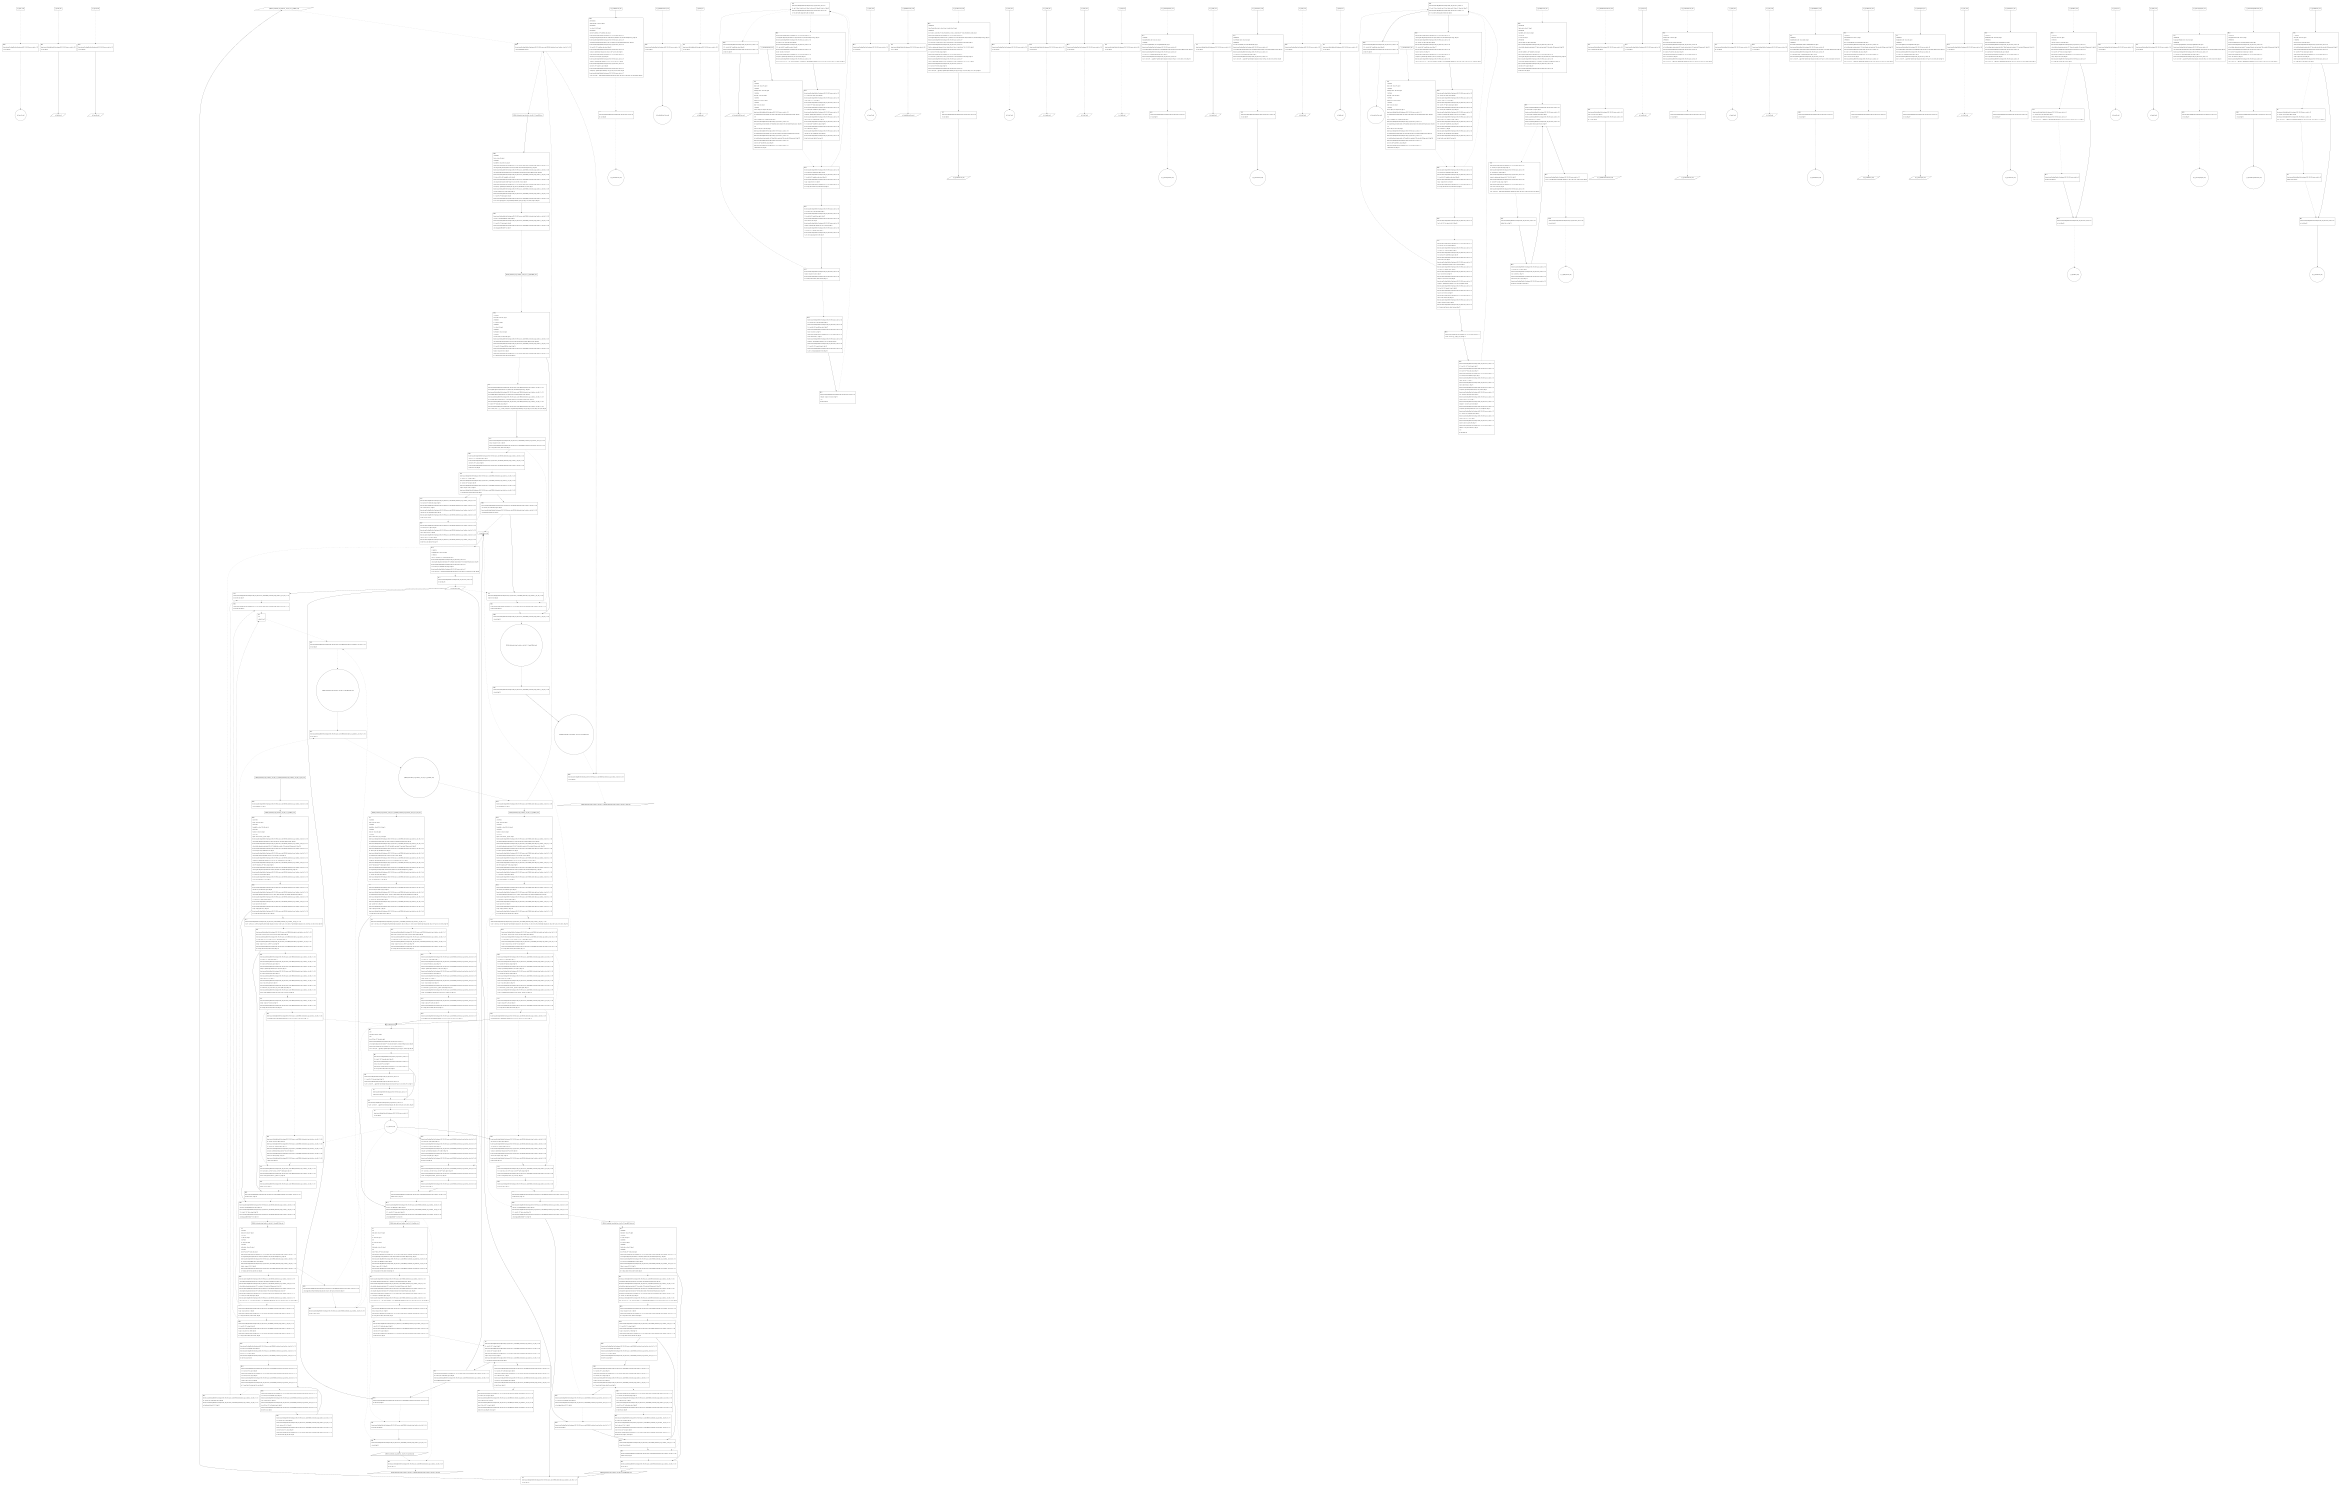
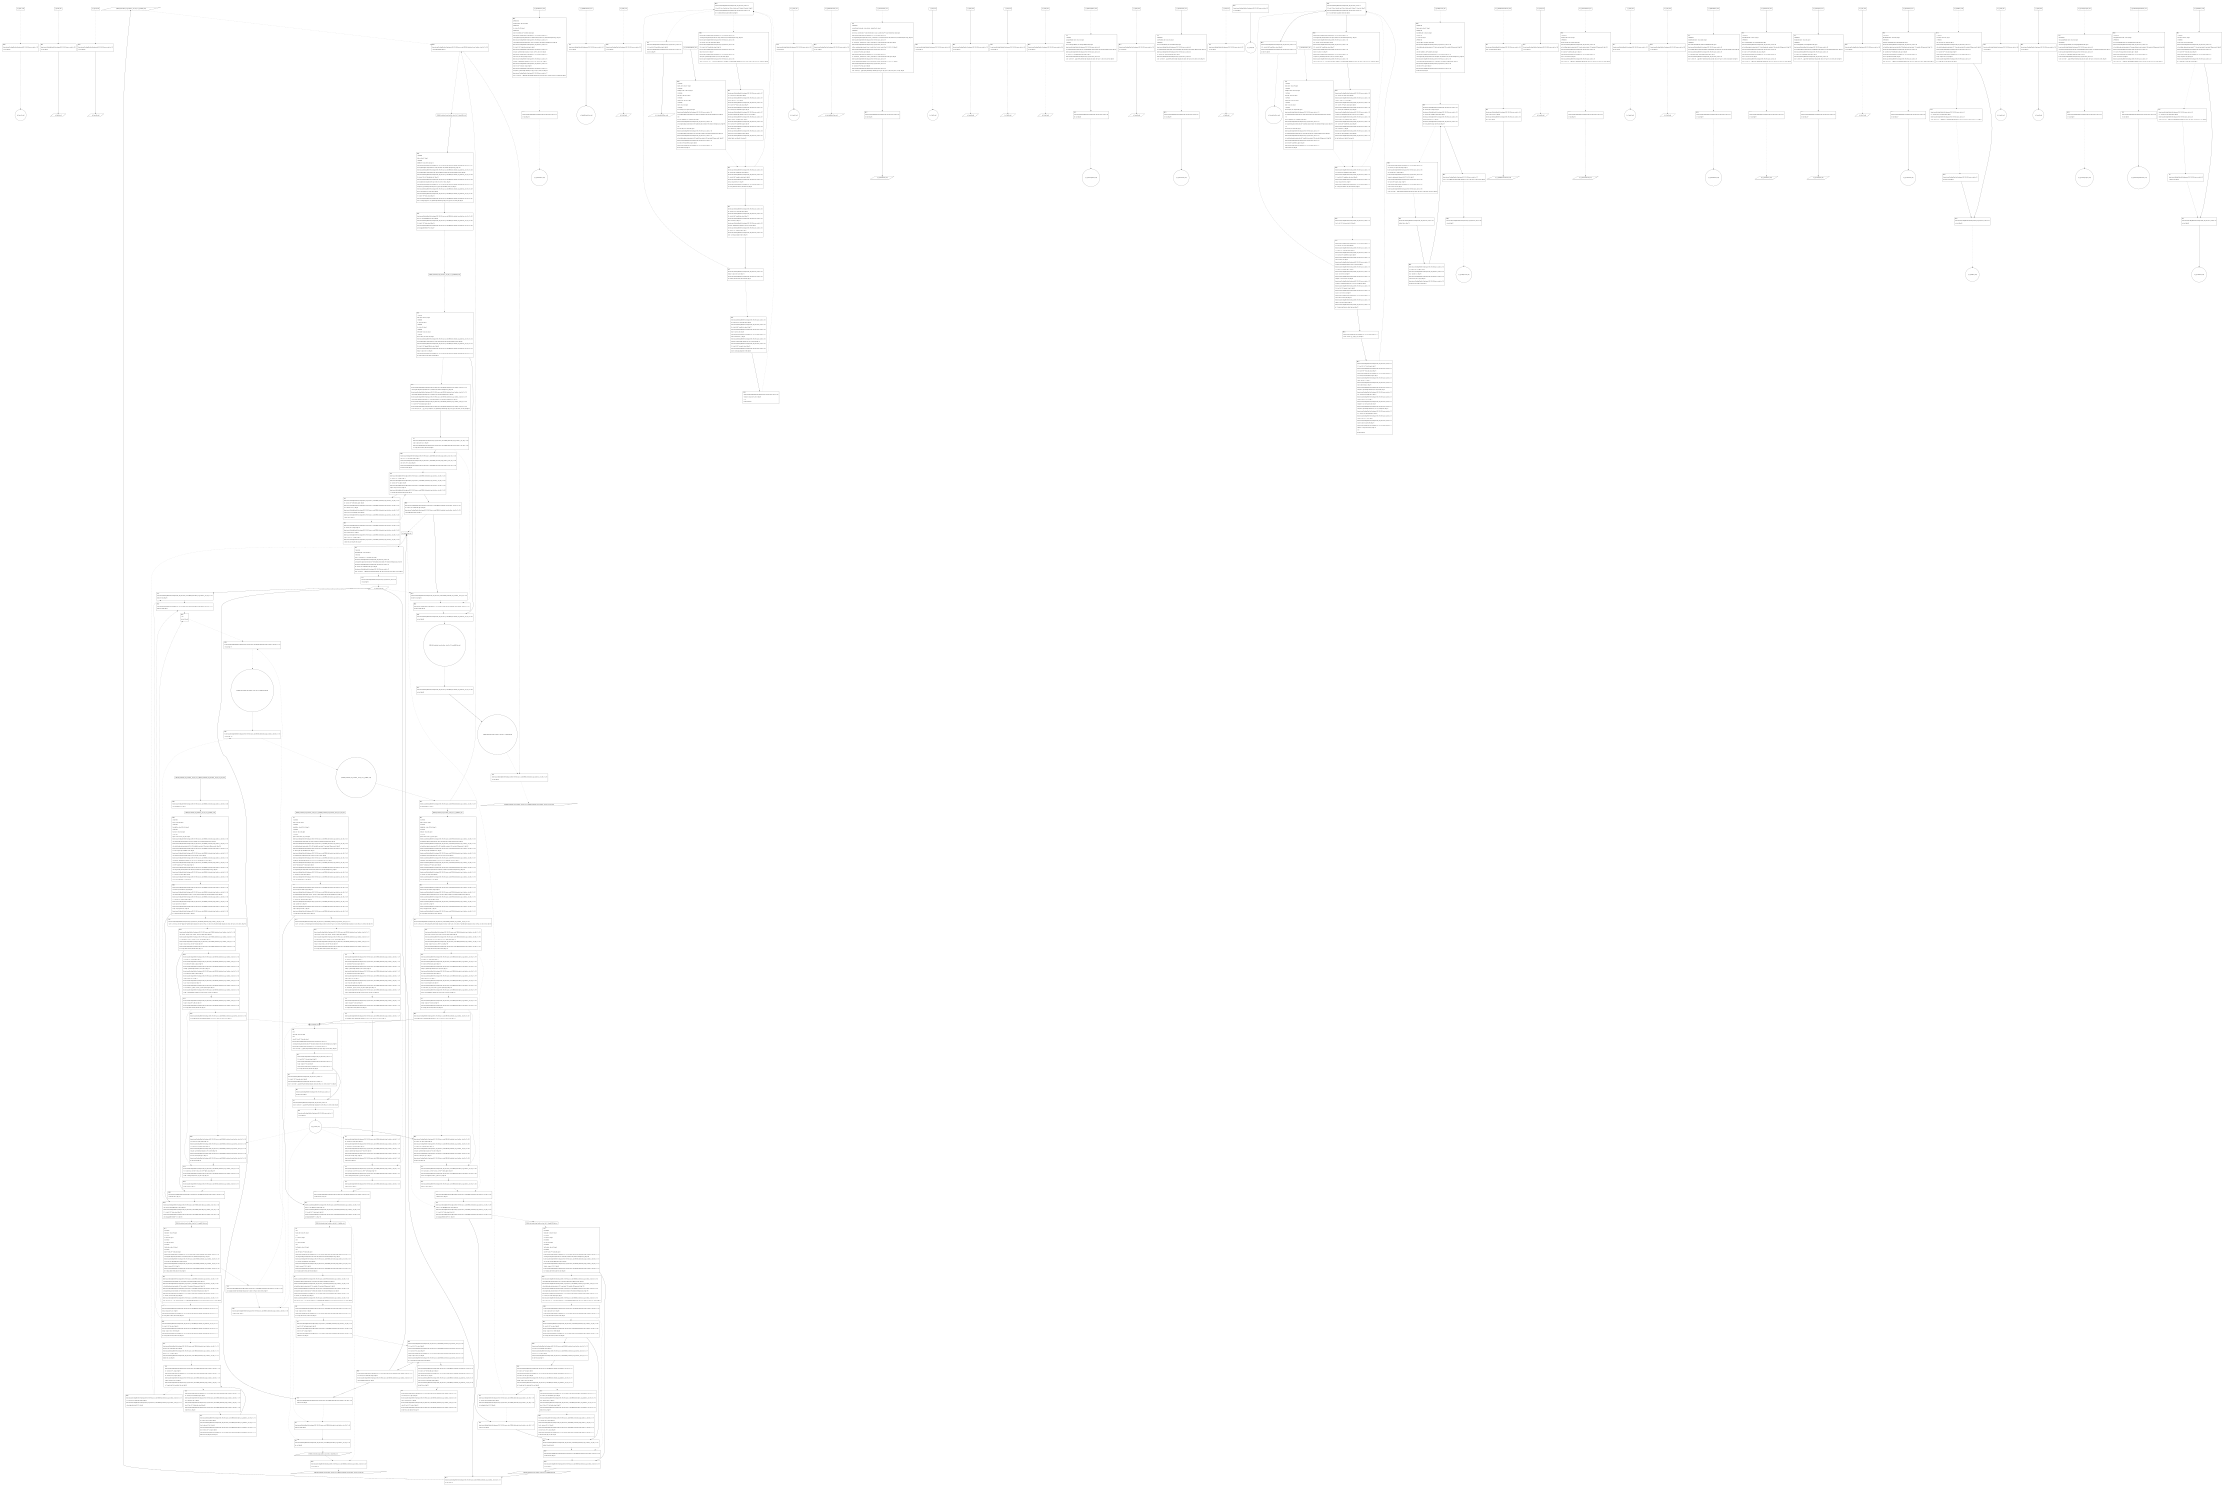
node "io_ll_bad4_start": removed
